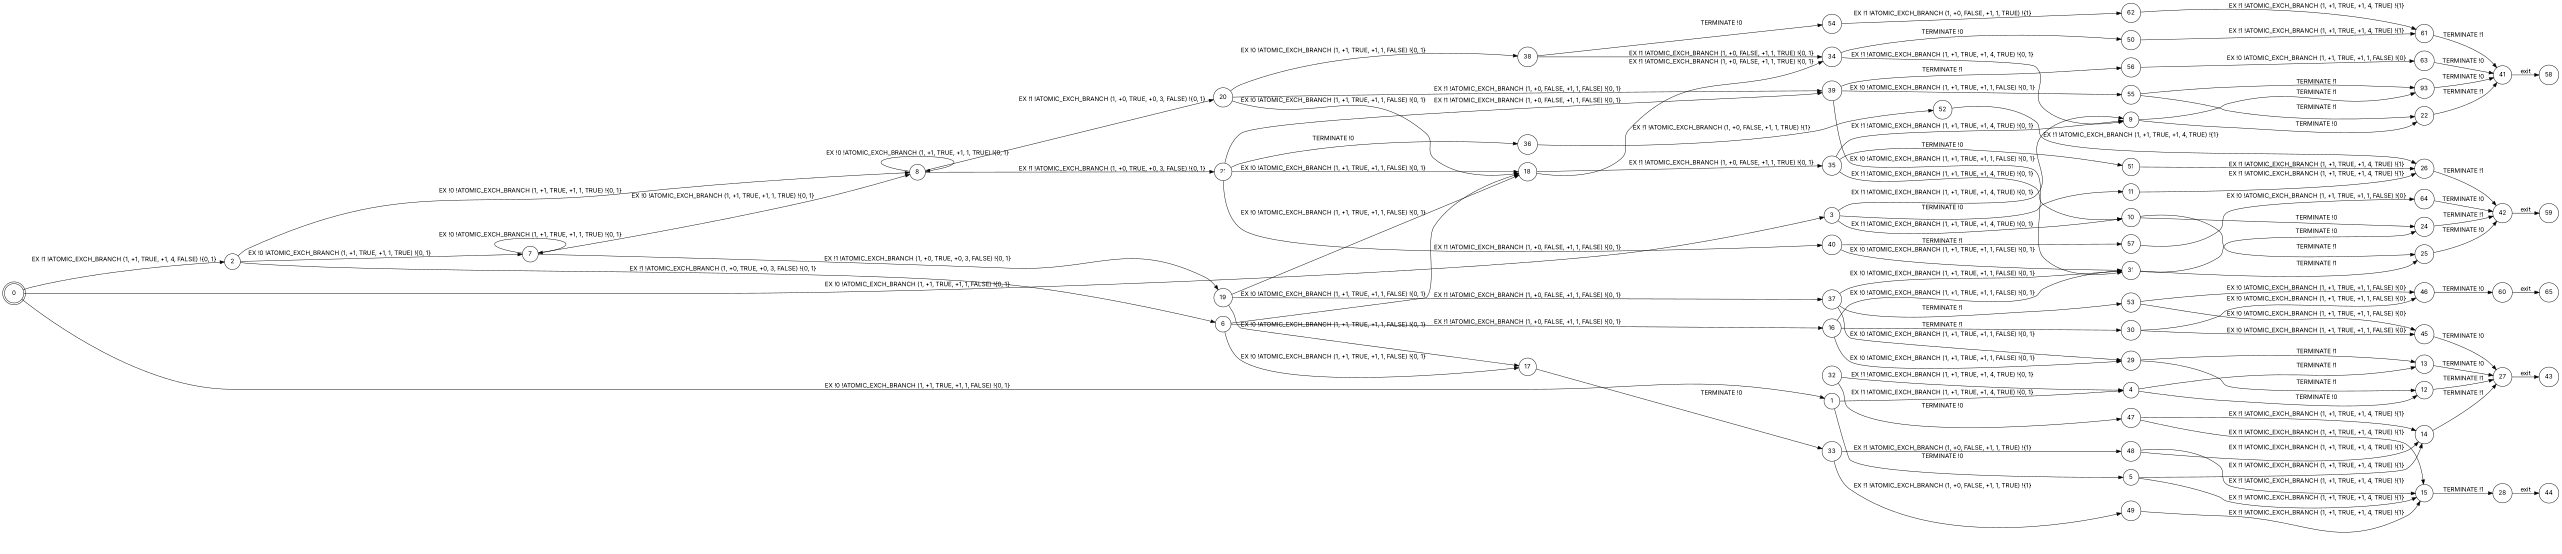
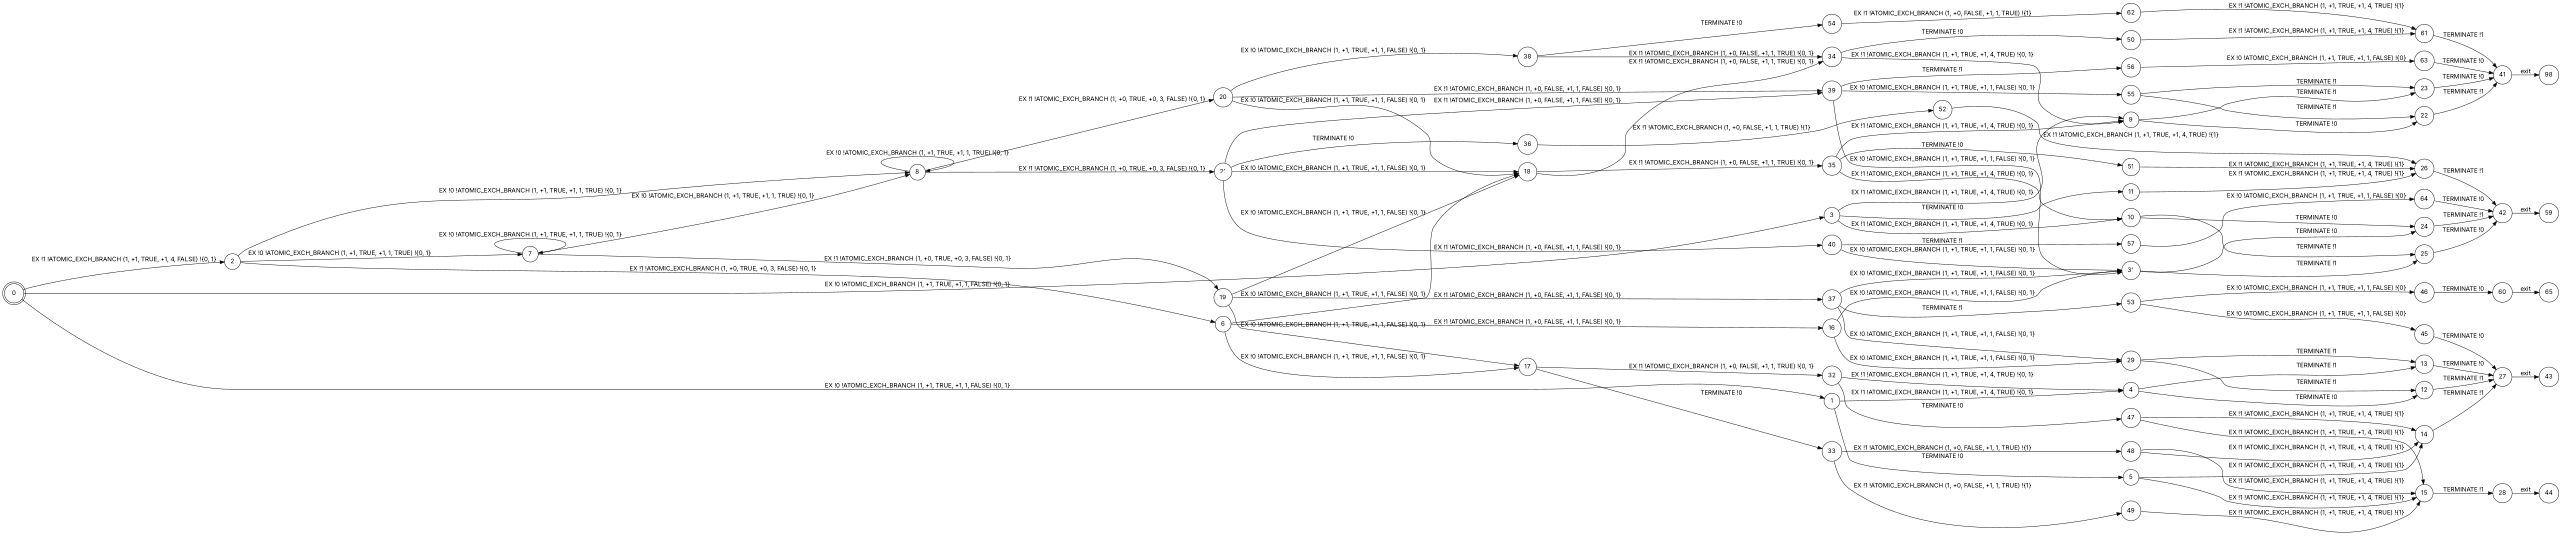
node "58": label "58" -> "98"
node "93": label "93" -> "23"
node "30": removed
edge "17" -> "32": added, label "EX !1 !ATOMIC_EXCH_BRANCH (1, +0, FALSE, +1, 1, TRUE) !{0, 1}"
